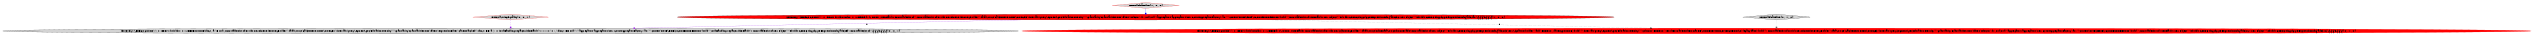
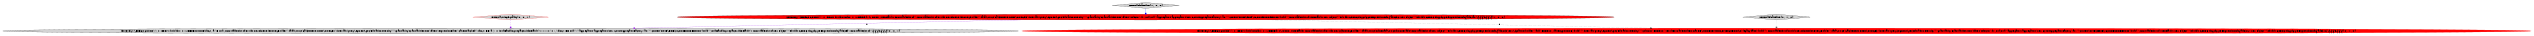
node "testNullFloatFilter['1', '0', '0']": color red -> black
